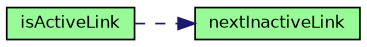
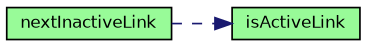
edge "isActiveLink" -> "nextInactiveLink": reversed
